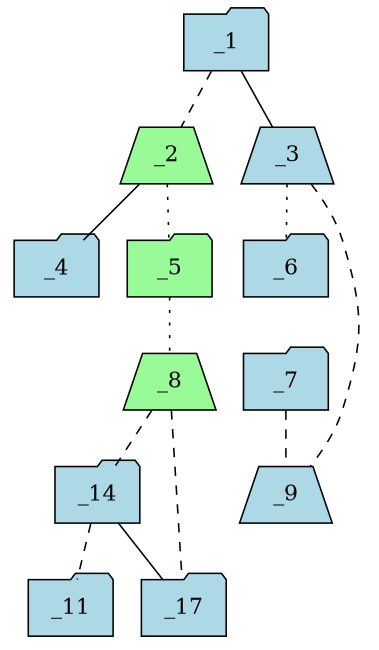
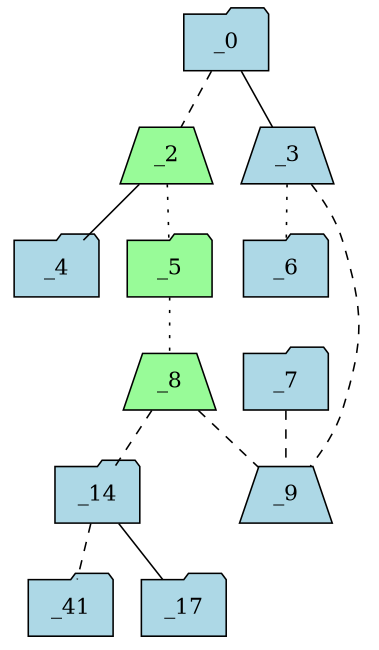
node "_1": label "_1" -> "_0"
edge "_8" -- "_17": now "_8" -- "_9"
node "_11": label "_11" -> "_41"
